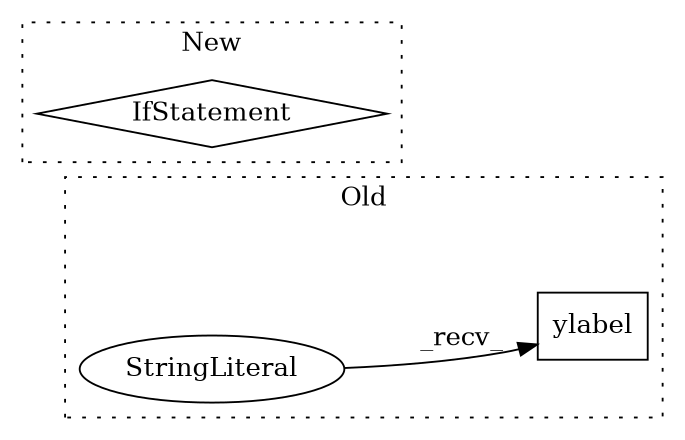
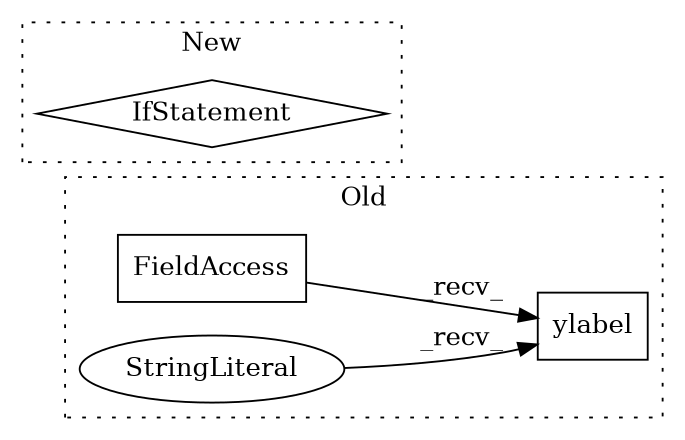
node "FieldAccess": added
